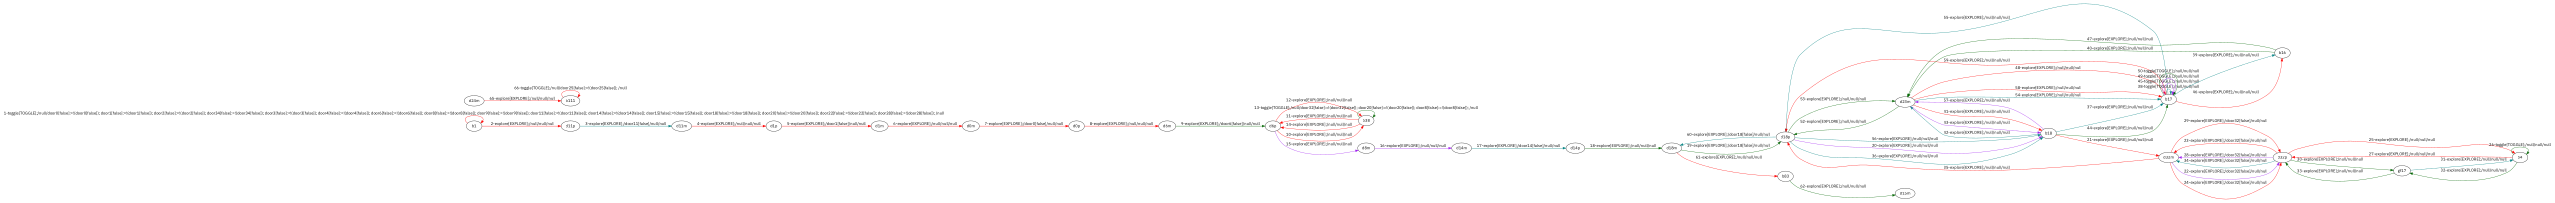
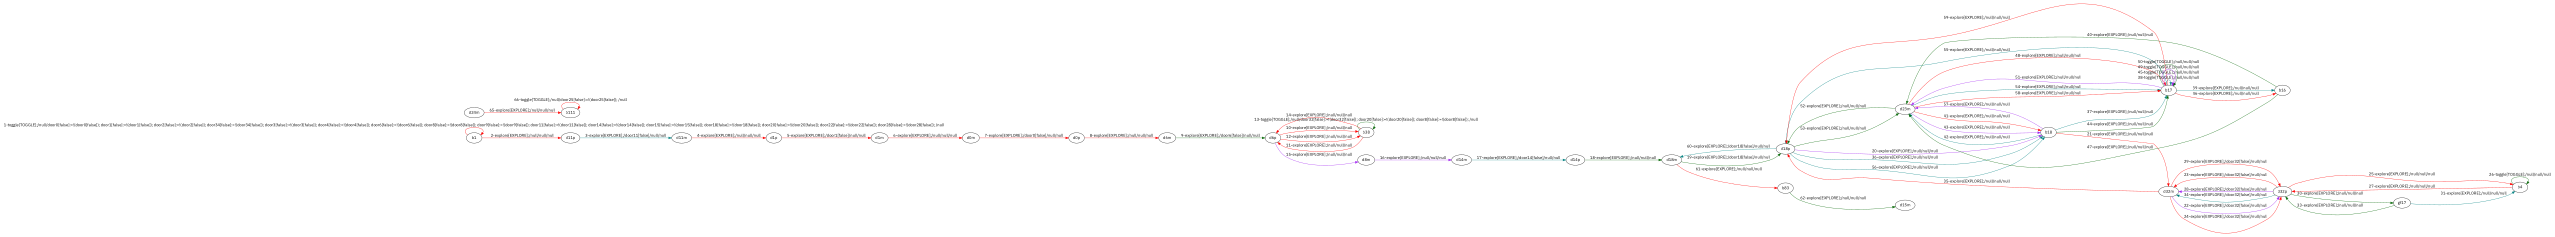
edge "b17" -> "d23m": added, label "51-explore[EXPLORE];/null/null/null"
edge "b4" -> "gf17": removed, label "32-explore[EXPLORE];/null/null/null"
